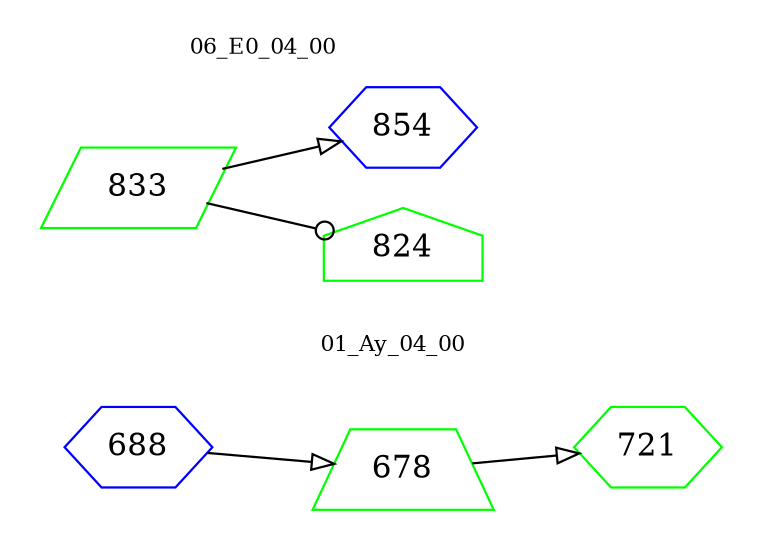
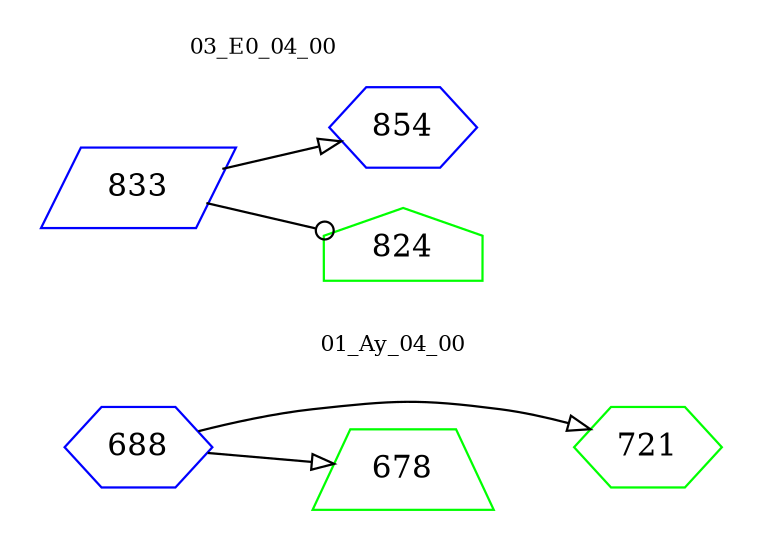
cluster "06_E0_04_00": label "06_E0_04_00" -> "03_E0_04_00"
node "833": color green -> blue
edge "678" -> "721": now "688" -> "721"
